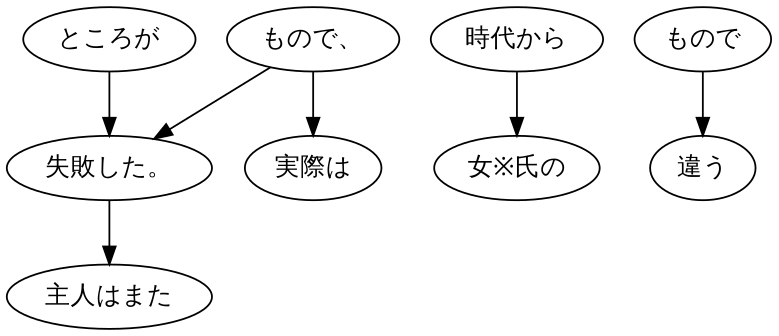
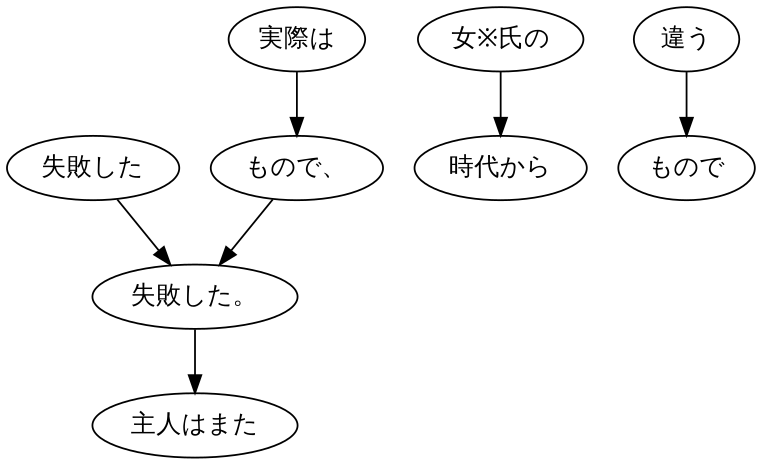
node "ところが": label "ところが" -> "失敗した"
edge "もので、" -> "実際は": reversed
edge "時代から" -> "女※氏の": reversed
edge "もので" -> "違う": reversed
